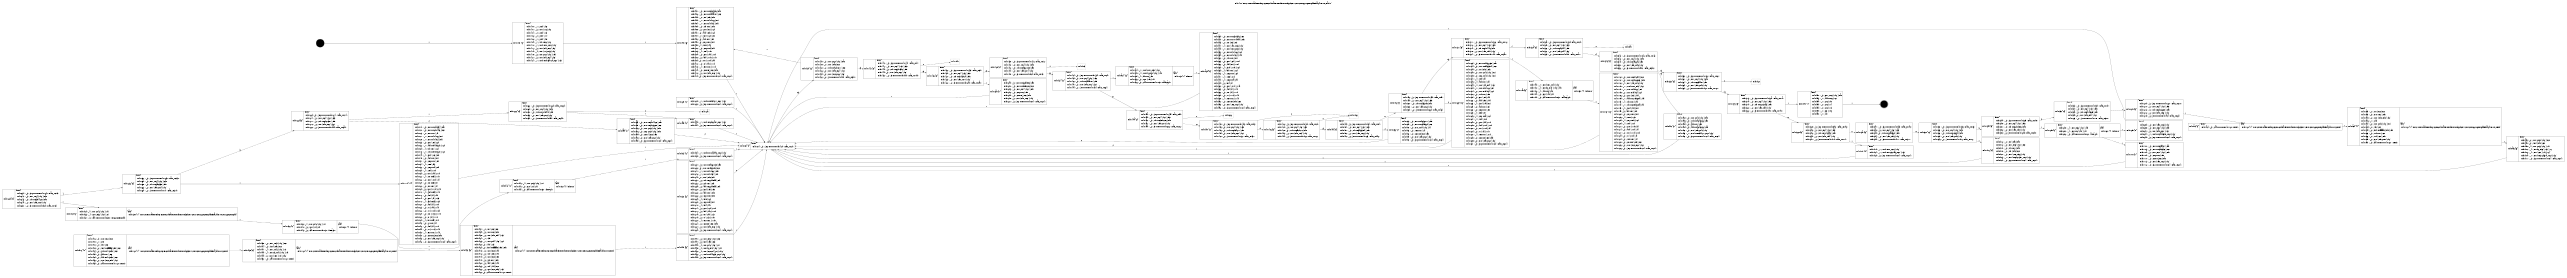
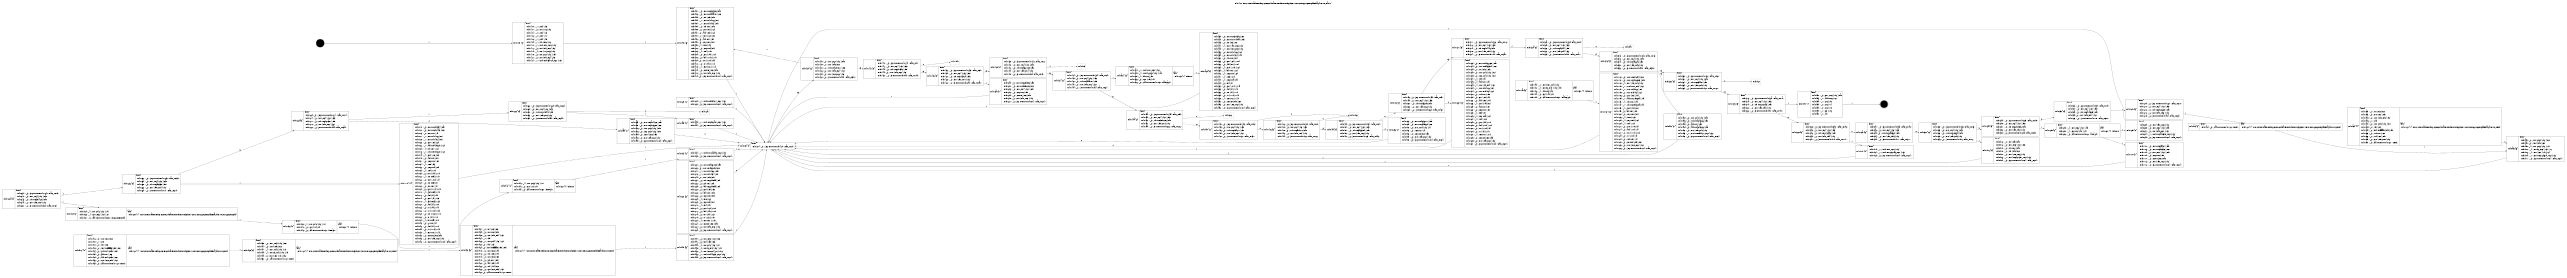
edge "0x401511 [25]" -> "0x4017ab [23]": removed, label "1"
edge "0x401ac4 [5]" -> "0x401ac9 [44]": now "0x401ac4 [5]" -> "0x401af5 [33]"
